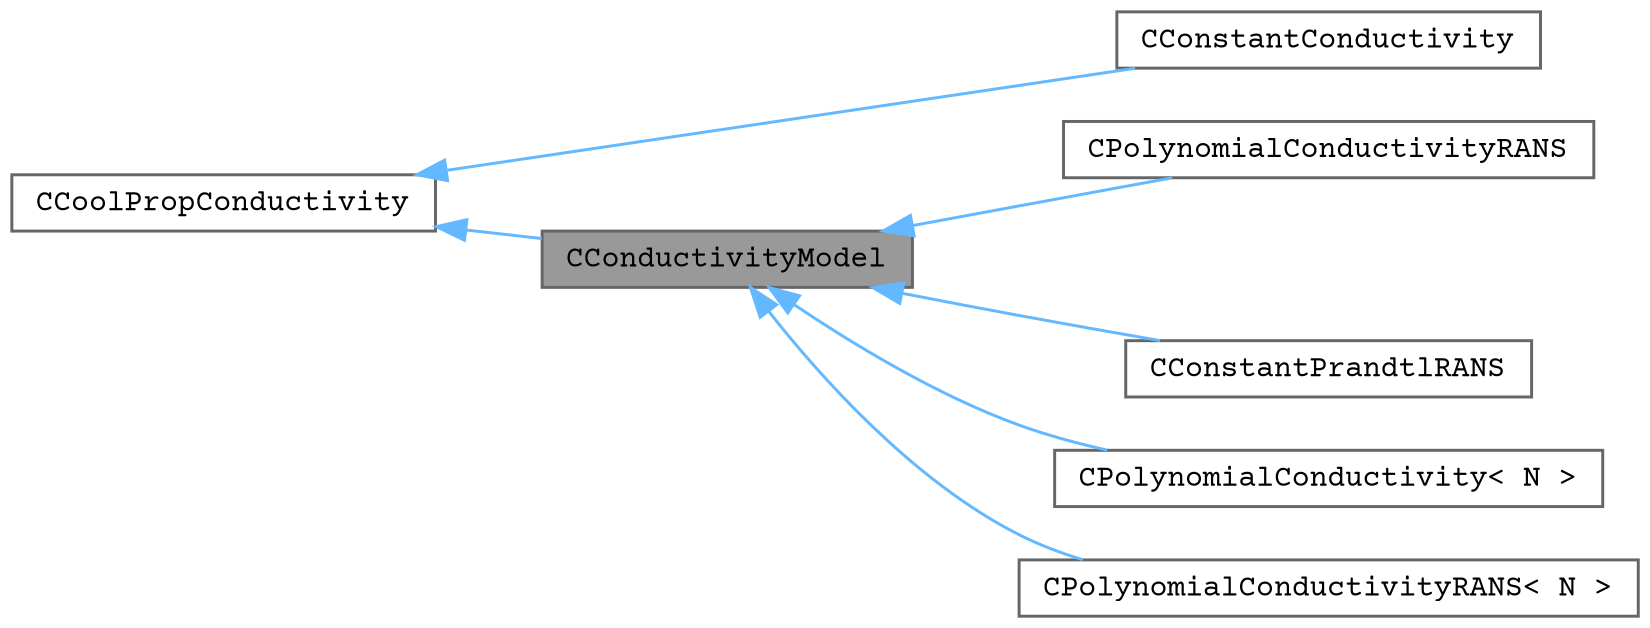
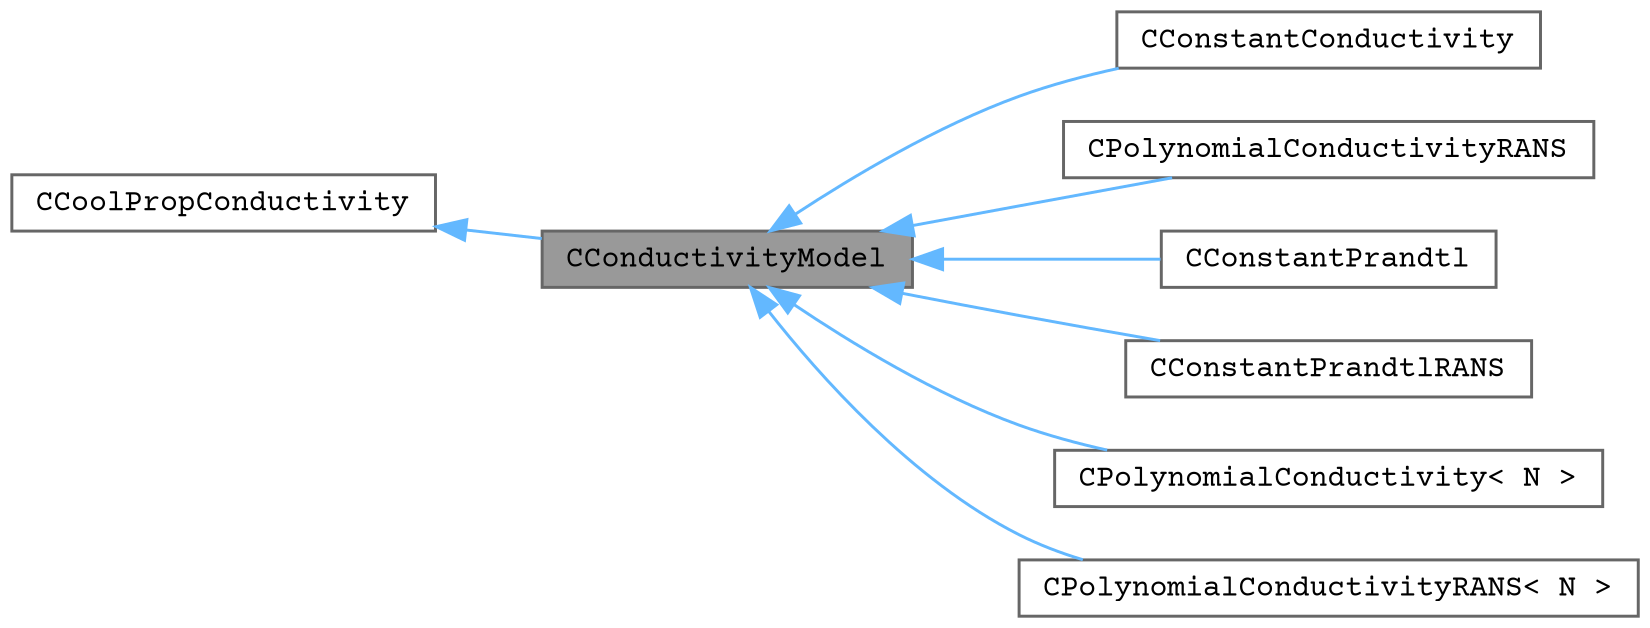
edge "CConstantConductivity" -> "CCoolPropConductivity": now "CConstantConductivity" -> "CConductivityModel"
node "CConstantPrandtl": added
